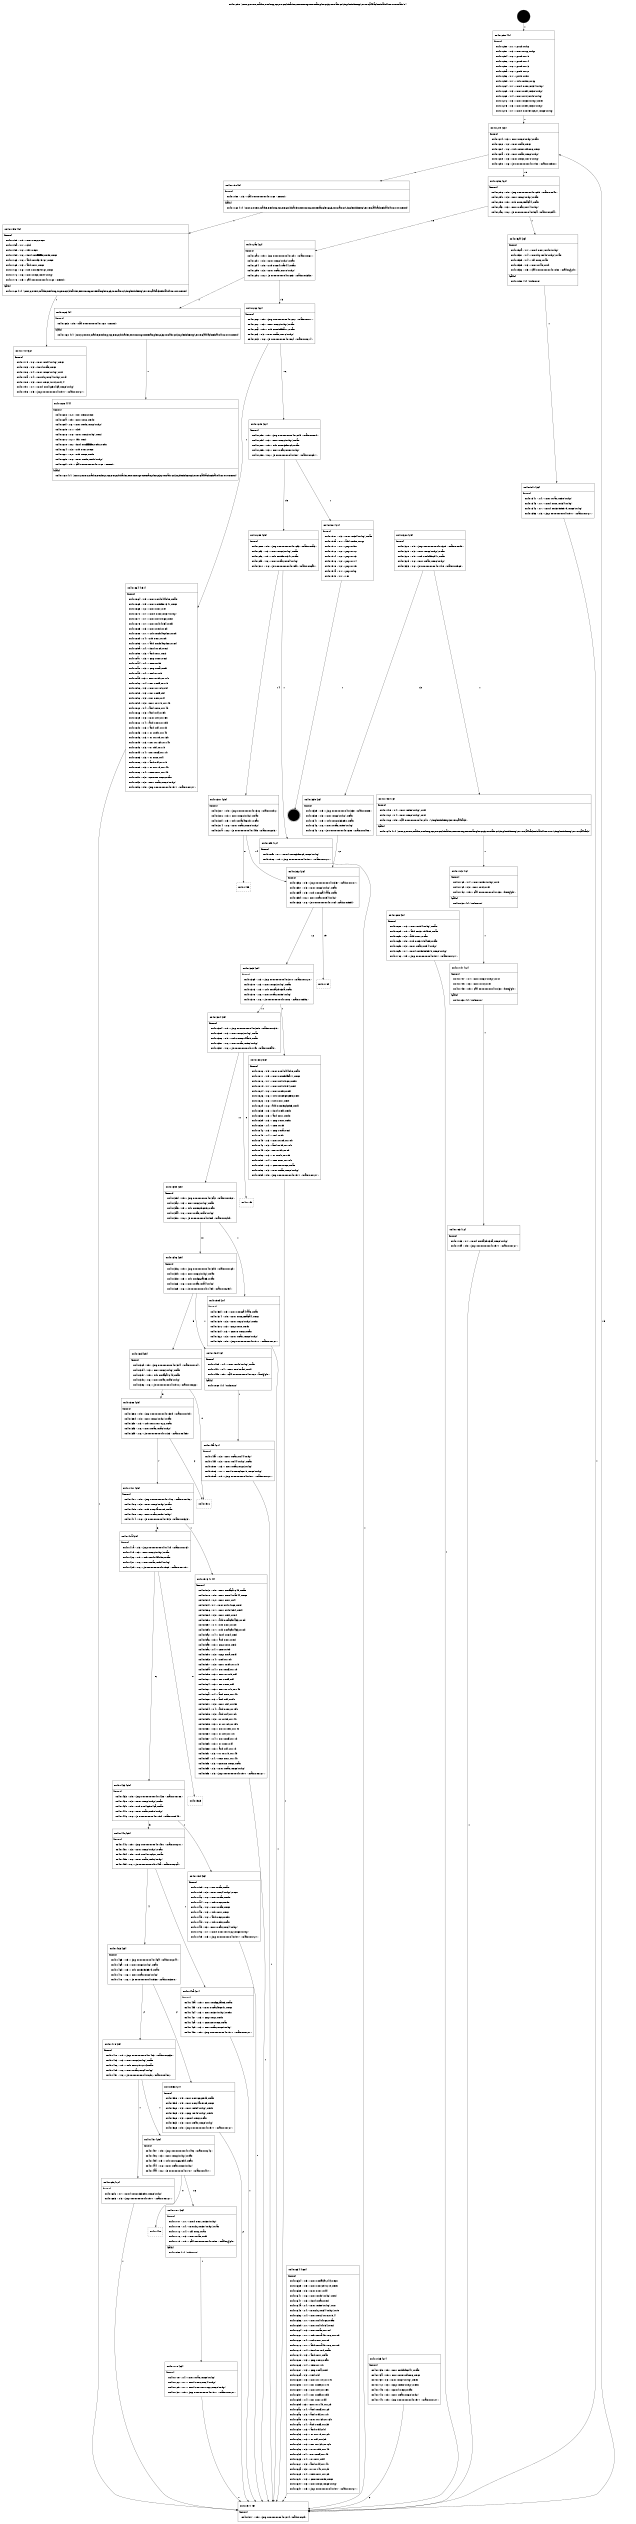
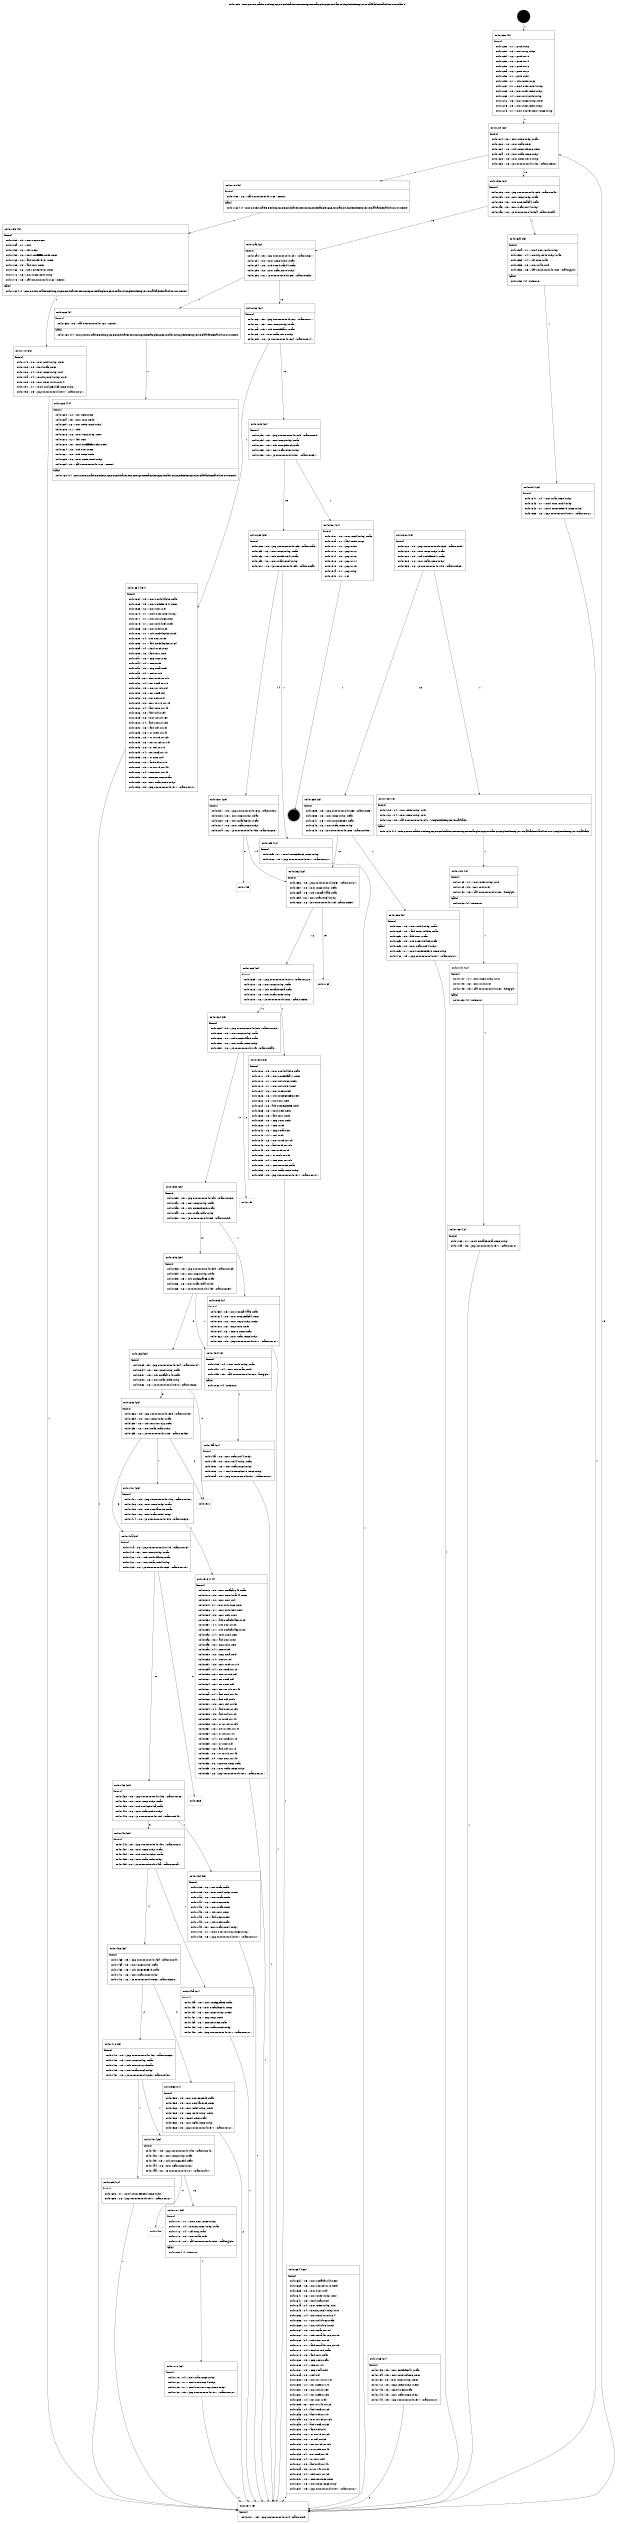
edge "0x401339 [25]" -> "0x4016e8 [31]": added, label "1"
edge "0x40177d [32]" -> "0x401977 [5]": added, label "1"
edge "0x401401 [25]" -> "0x40141a [25]": now "0x4013e8 [25]" -> "0x40141a [25]"
